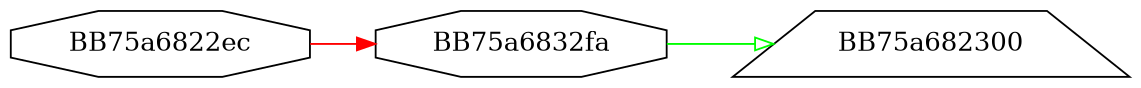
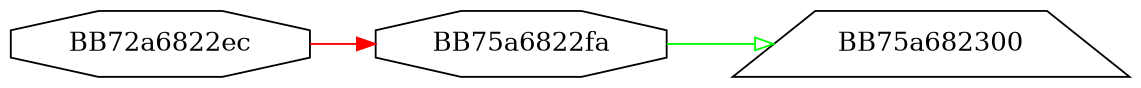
node "BB75a6822ec": label "BB75a6822ec" -> "BB72a6822ec"
node "BB75a6832fa": label "BB75a6832fa" -> "BB75a6822fa"
